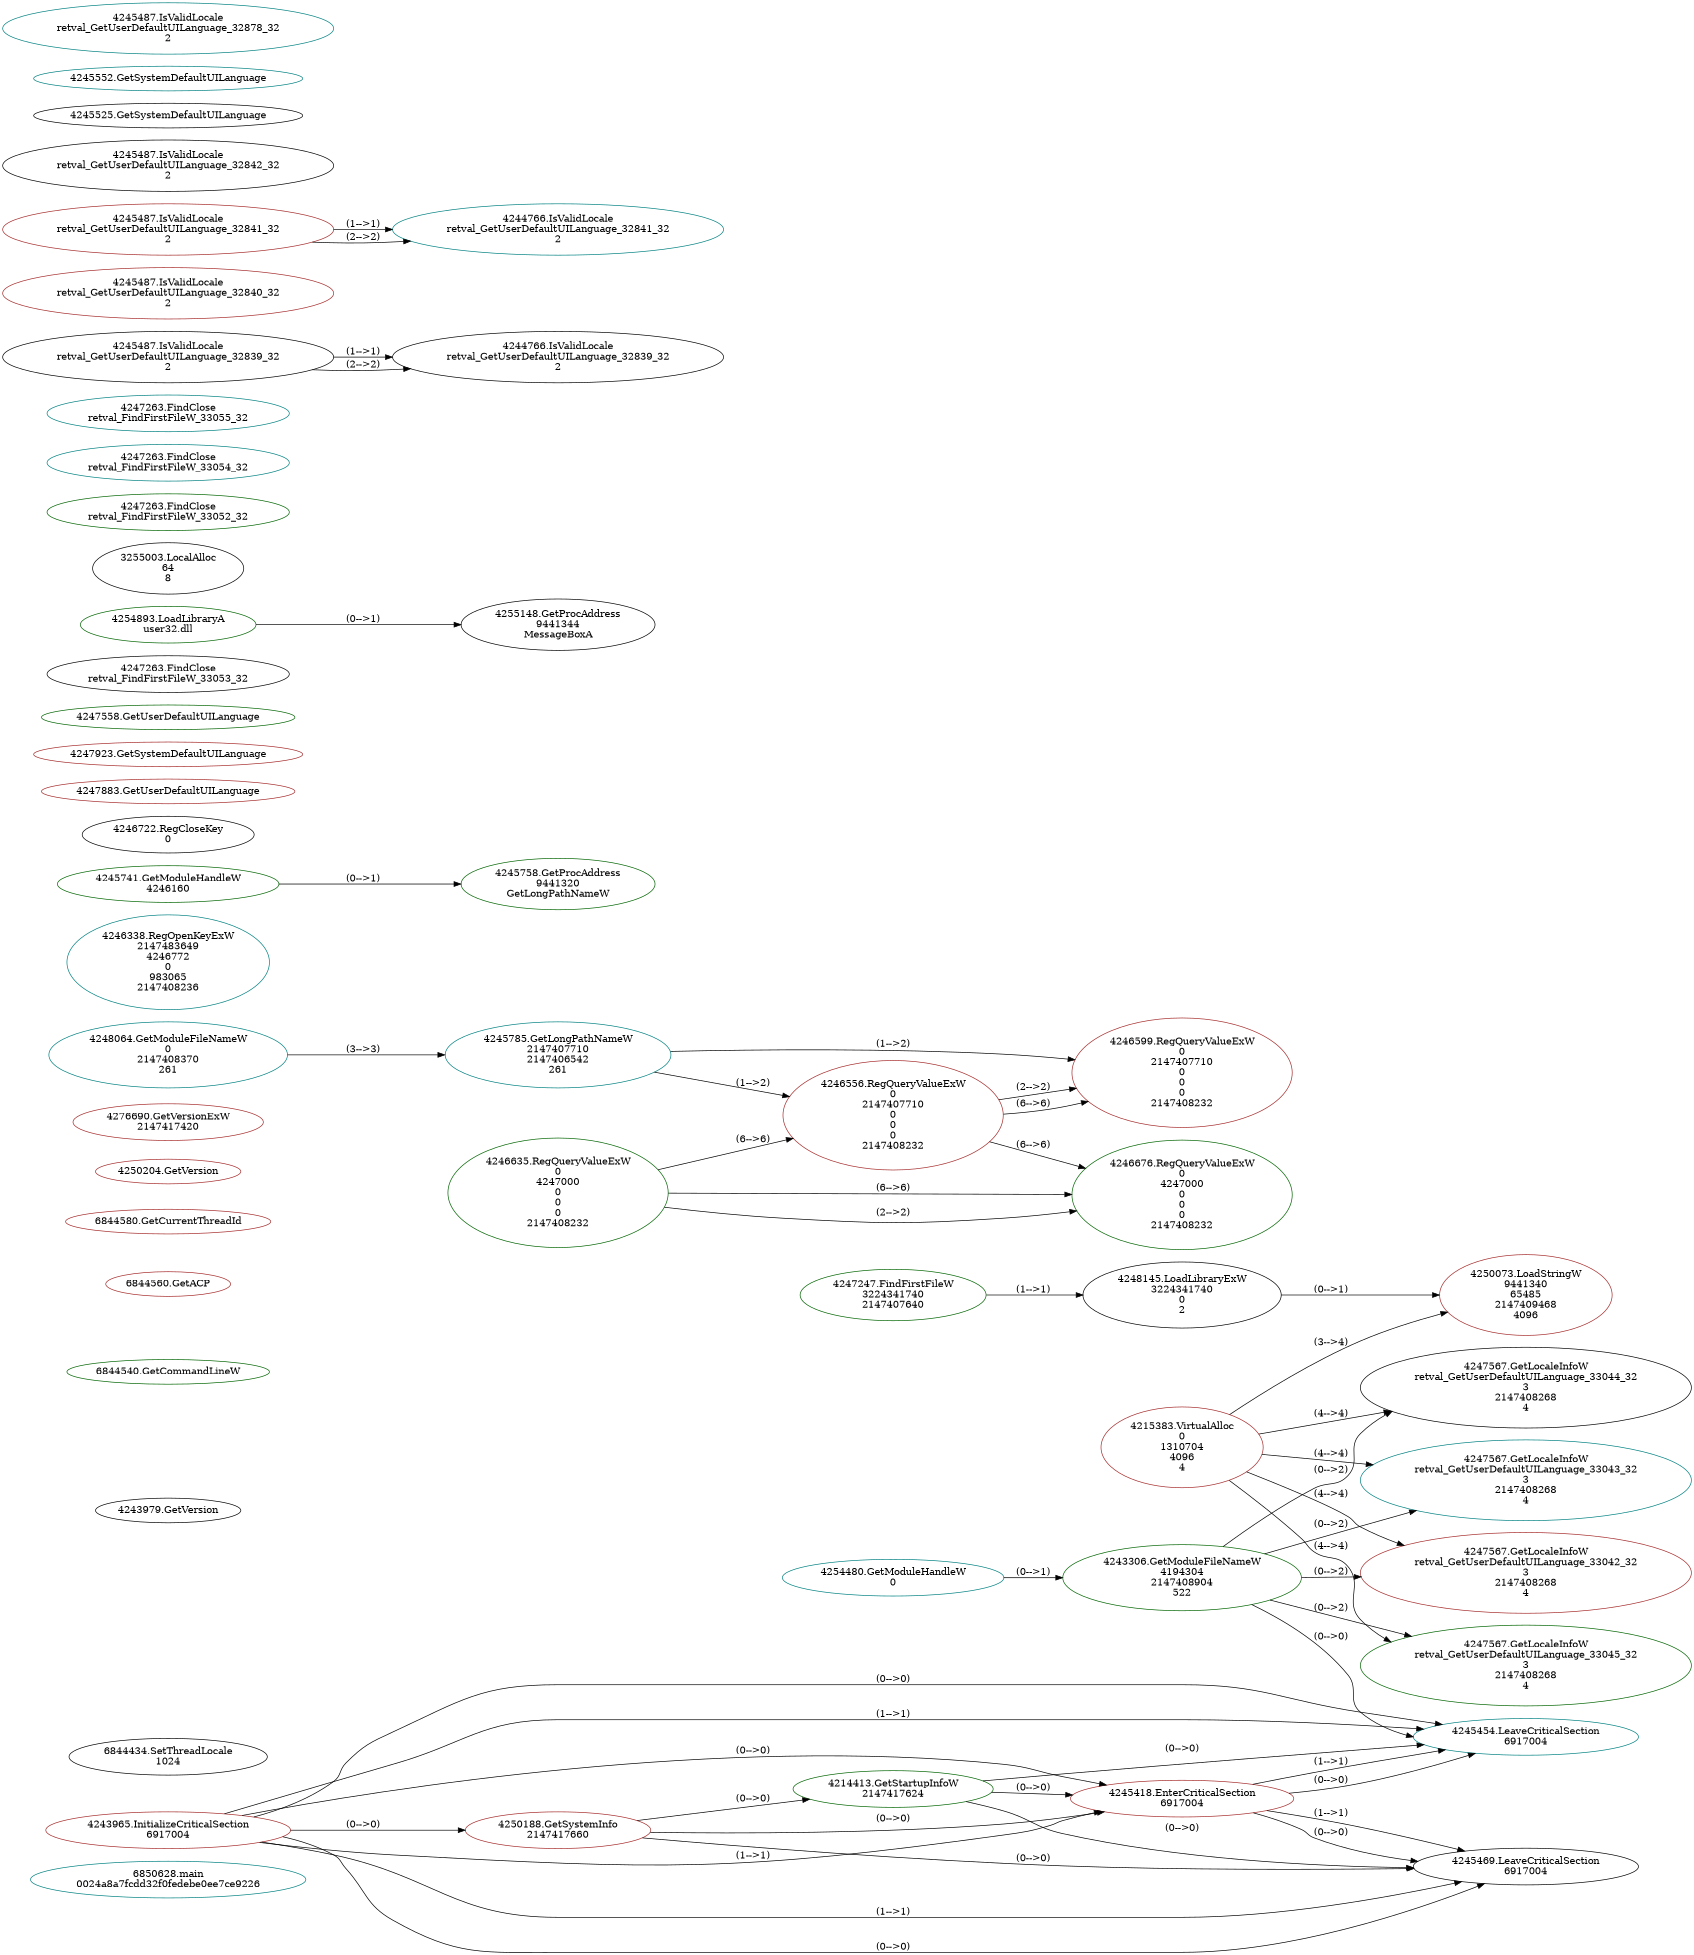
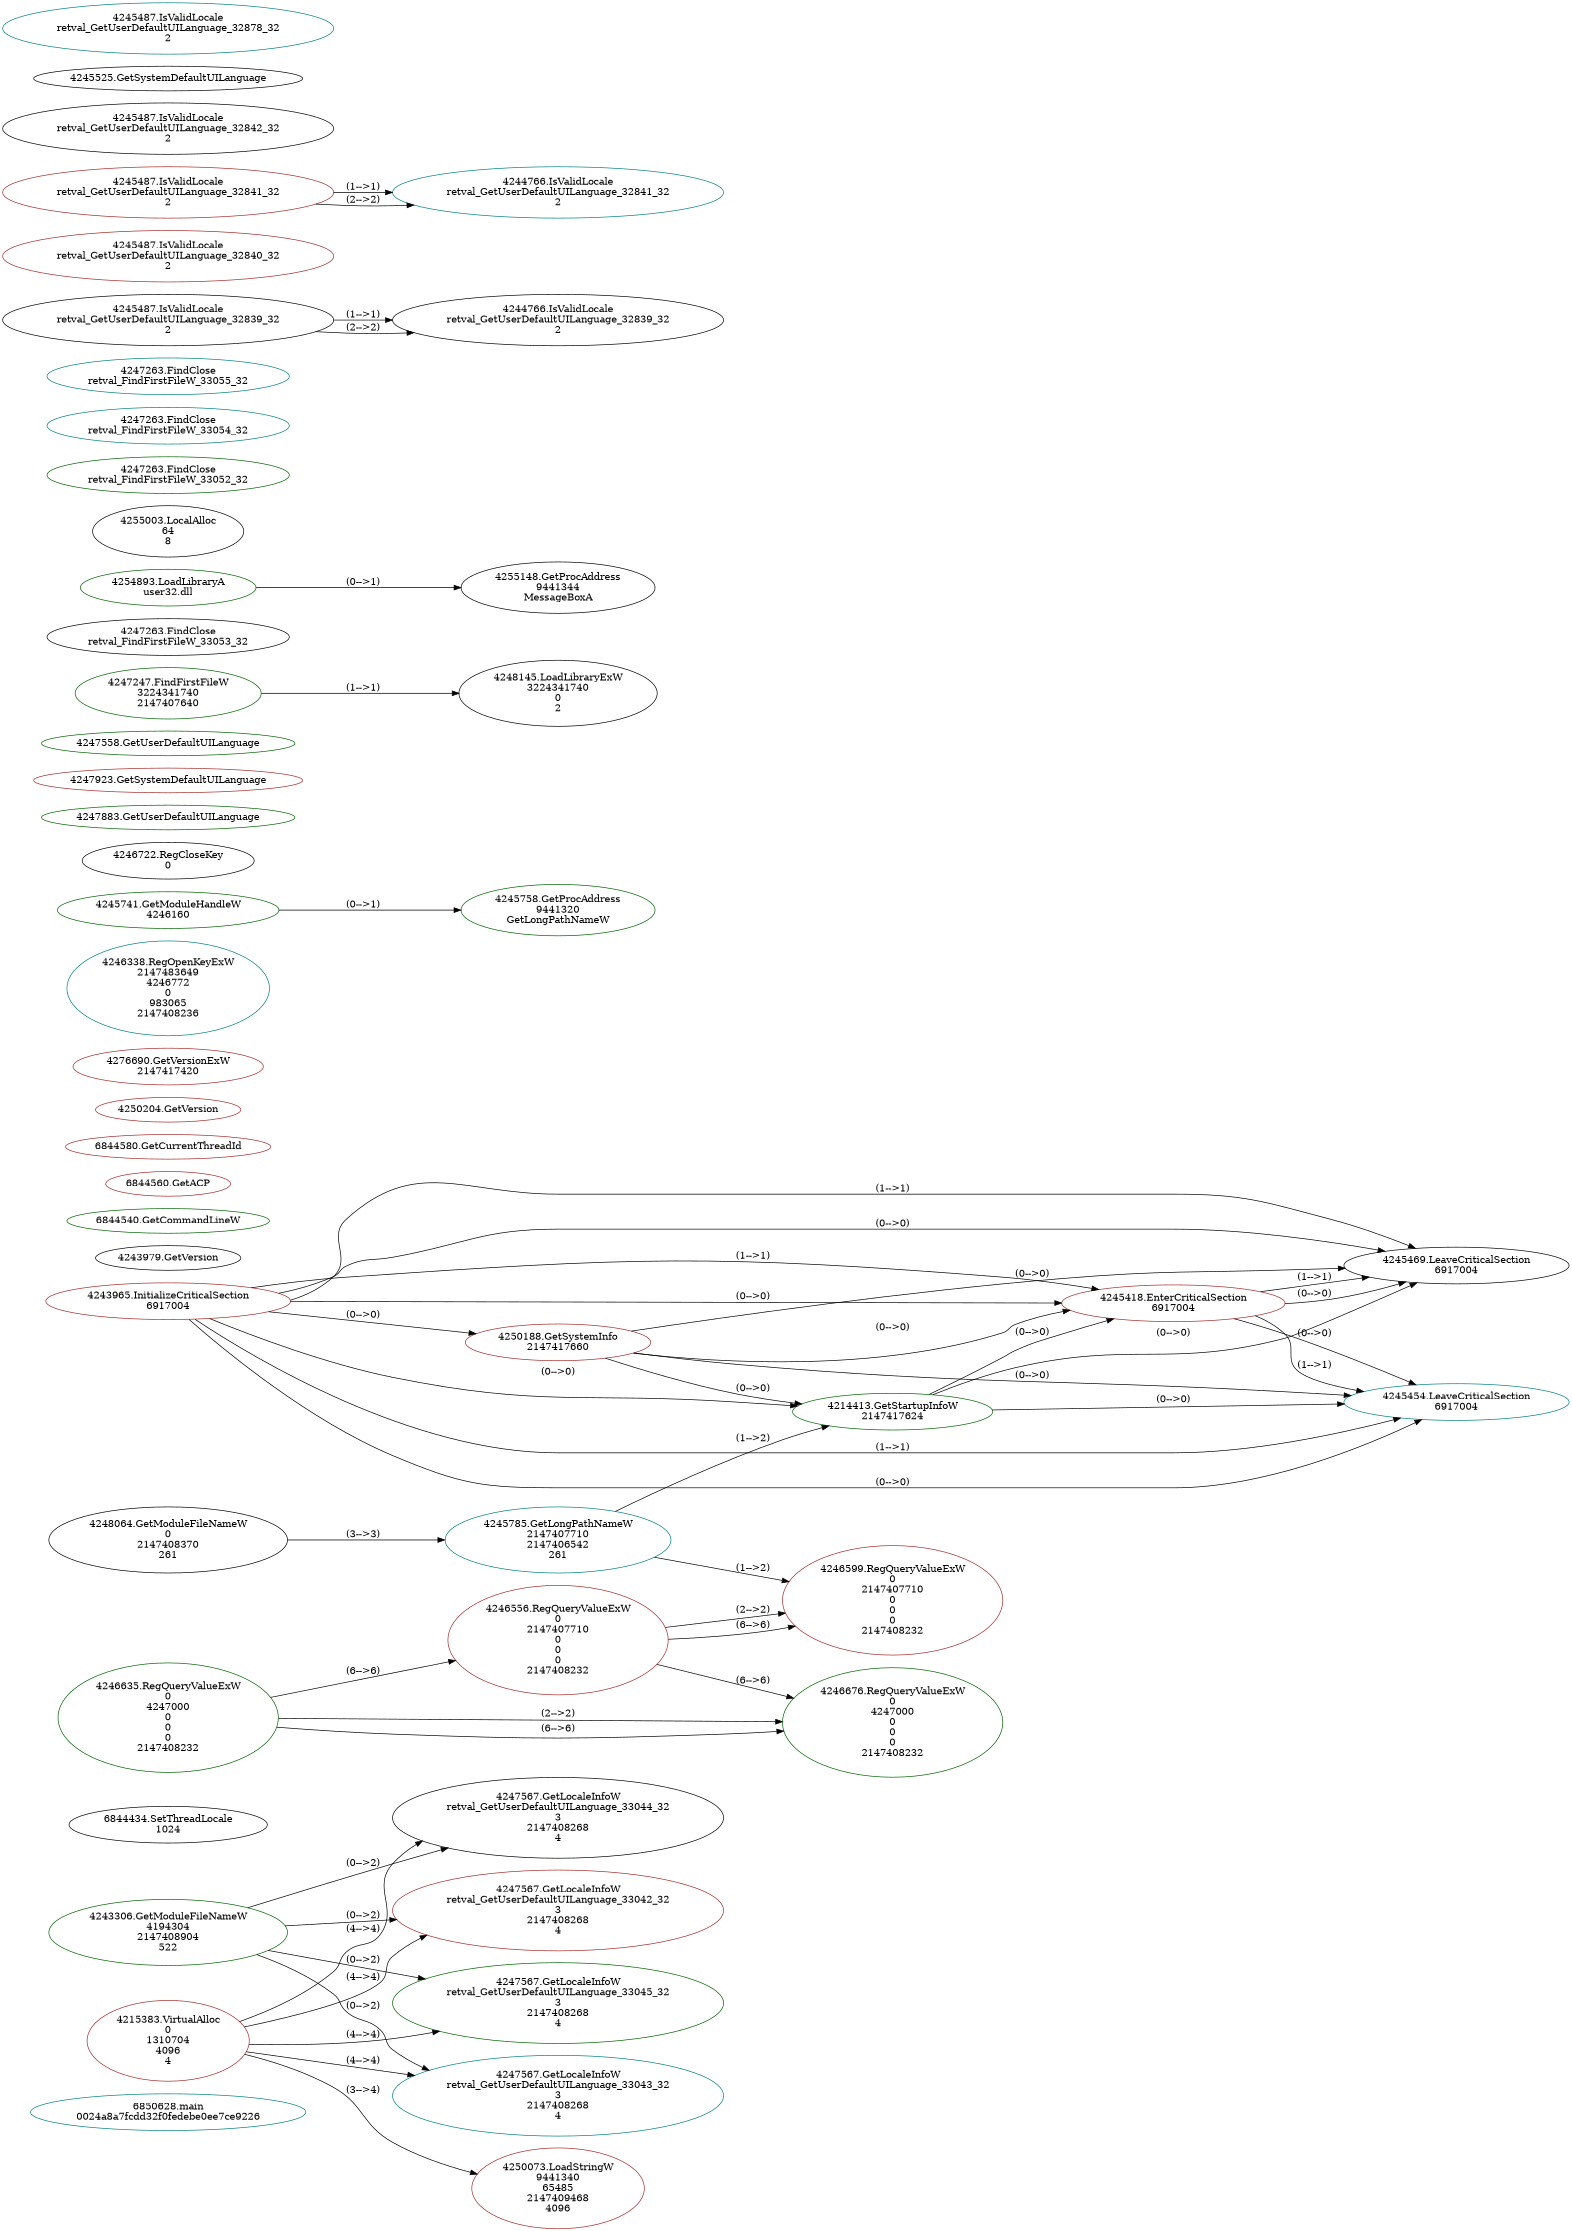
node "4245552.GetSystemDefaultUILanguage": removed
node "3255003.LocalAlloc 64 8": label "3255003.LocalAlloc 64 8" -> "4255003.LocalAlloc 64 8"
node "4247883.GetUserDefaultUILanguage": color brown -> darkgreen
node "4248064.GetModuleFileNameW 0 2147408370 261": color teal -> black
edge "4245785.GetLongPathNameW 2147407710 2147406542 261" -> "4246556.RegQueryValueExW 0 2147407710 0 0 0 2147408232": now "4245785.GetLongPathNameW 2147407710 2147406542 261" -> "4214413.GetStartupInfoW 2147417624"
edge "4248145.LoadLibraryExW 3224341740 0 2" -> "4250073.LoadStringW 9441340 65485 2147409468 4096": removed, label "(0-->1)"
edge "4243965.InitializeCriticalSection 6917004" -> "4214413.GetStartupInfoW 2147417624": added, label "(0-->0)"
node "4254480.GetModuleHandleW 0": removed
edge "4243306.GetModuleFileNameW 4194304 2147408904 522" -> "4245454.LeaveCriticalSection 6917004": now "4250188.GetSystemInfo 2147417660" -> "4245454.LeaveCriticalSection 6917004"
